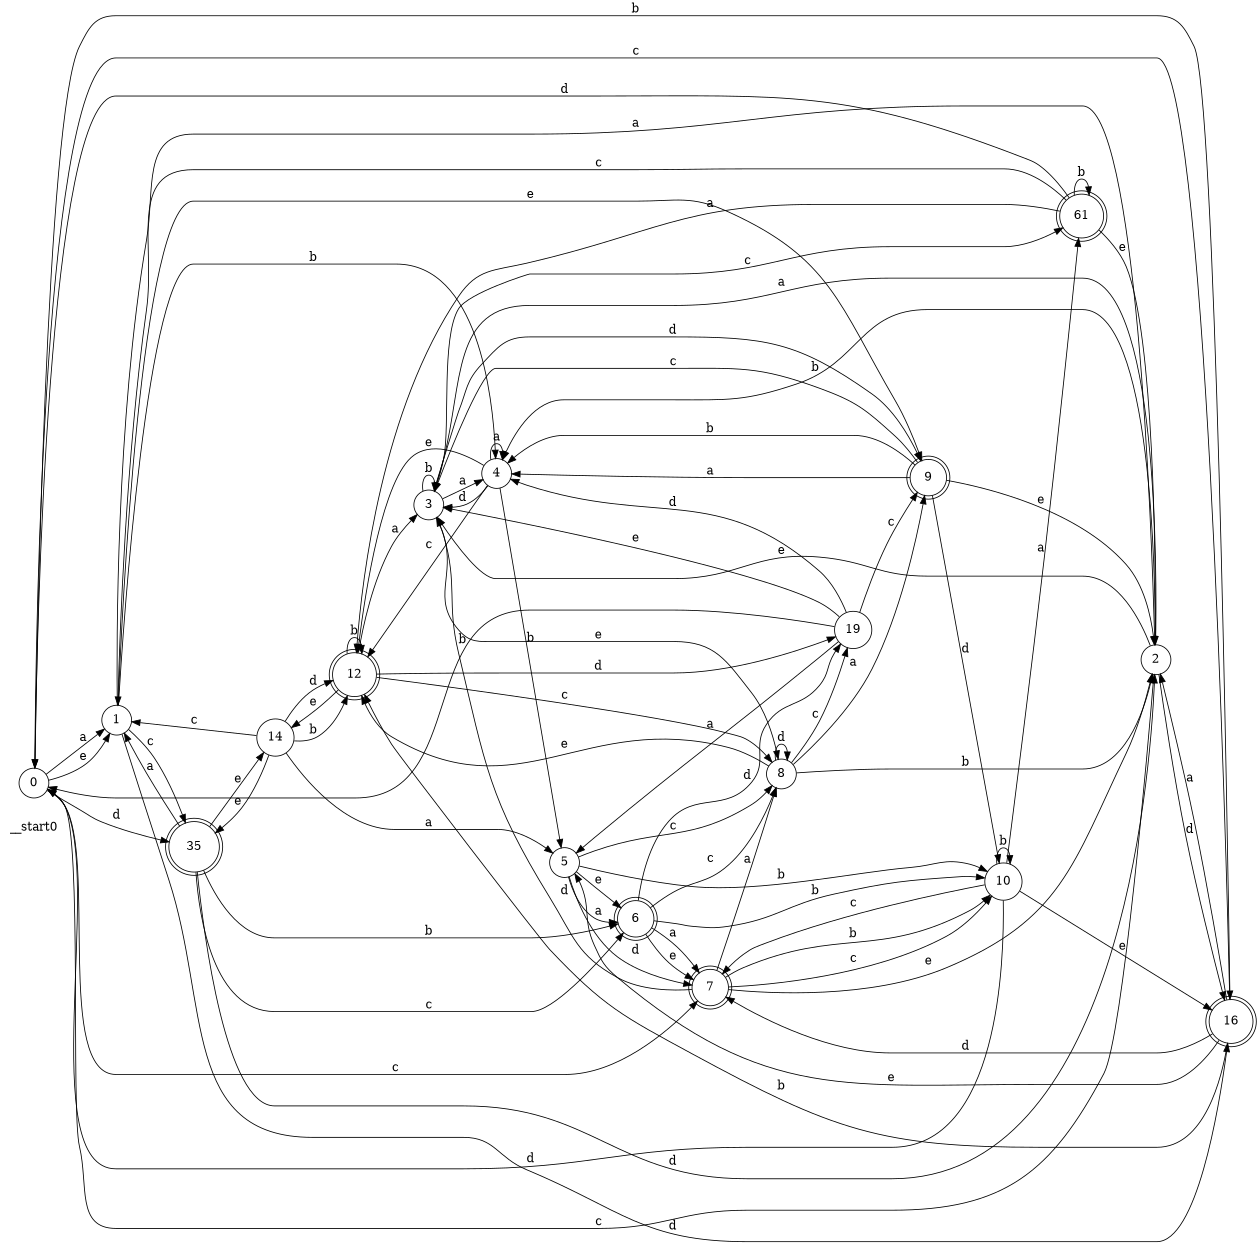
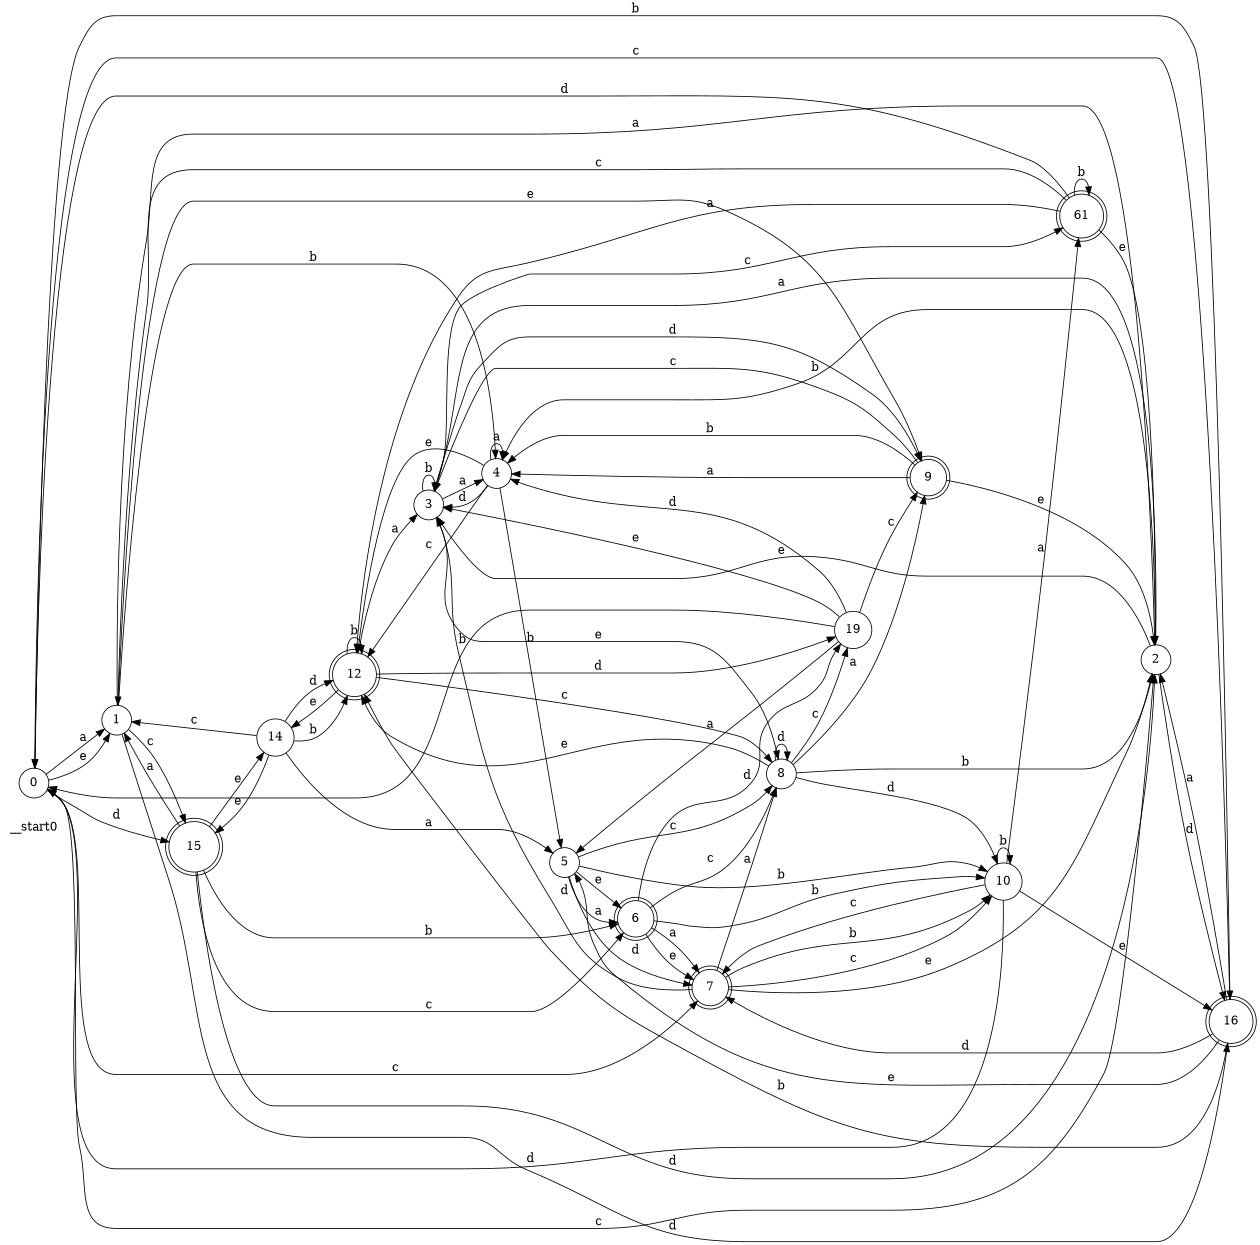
edge "9" -> "10": now "8" -> "10"
node "35": label "35" -> "15"
